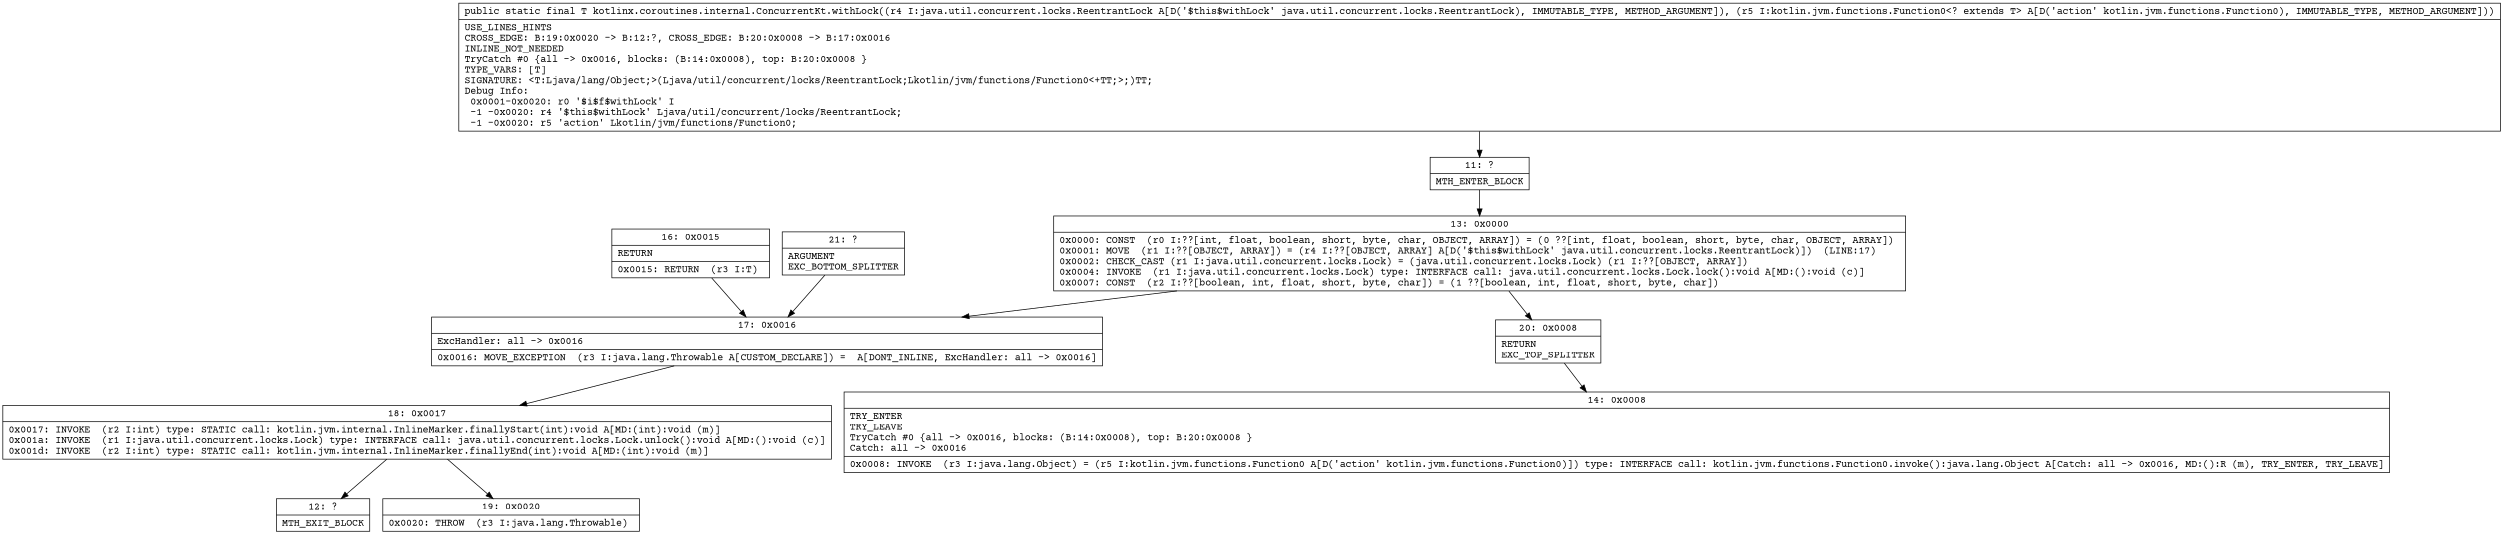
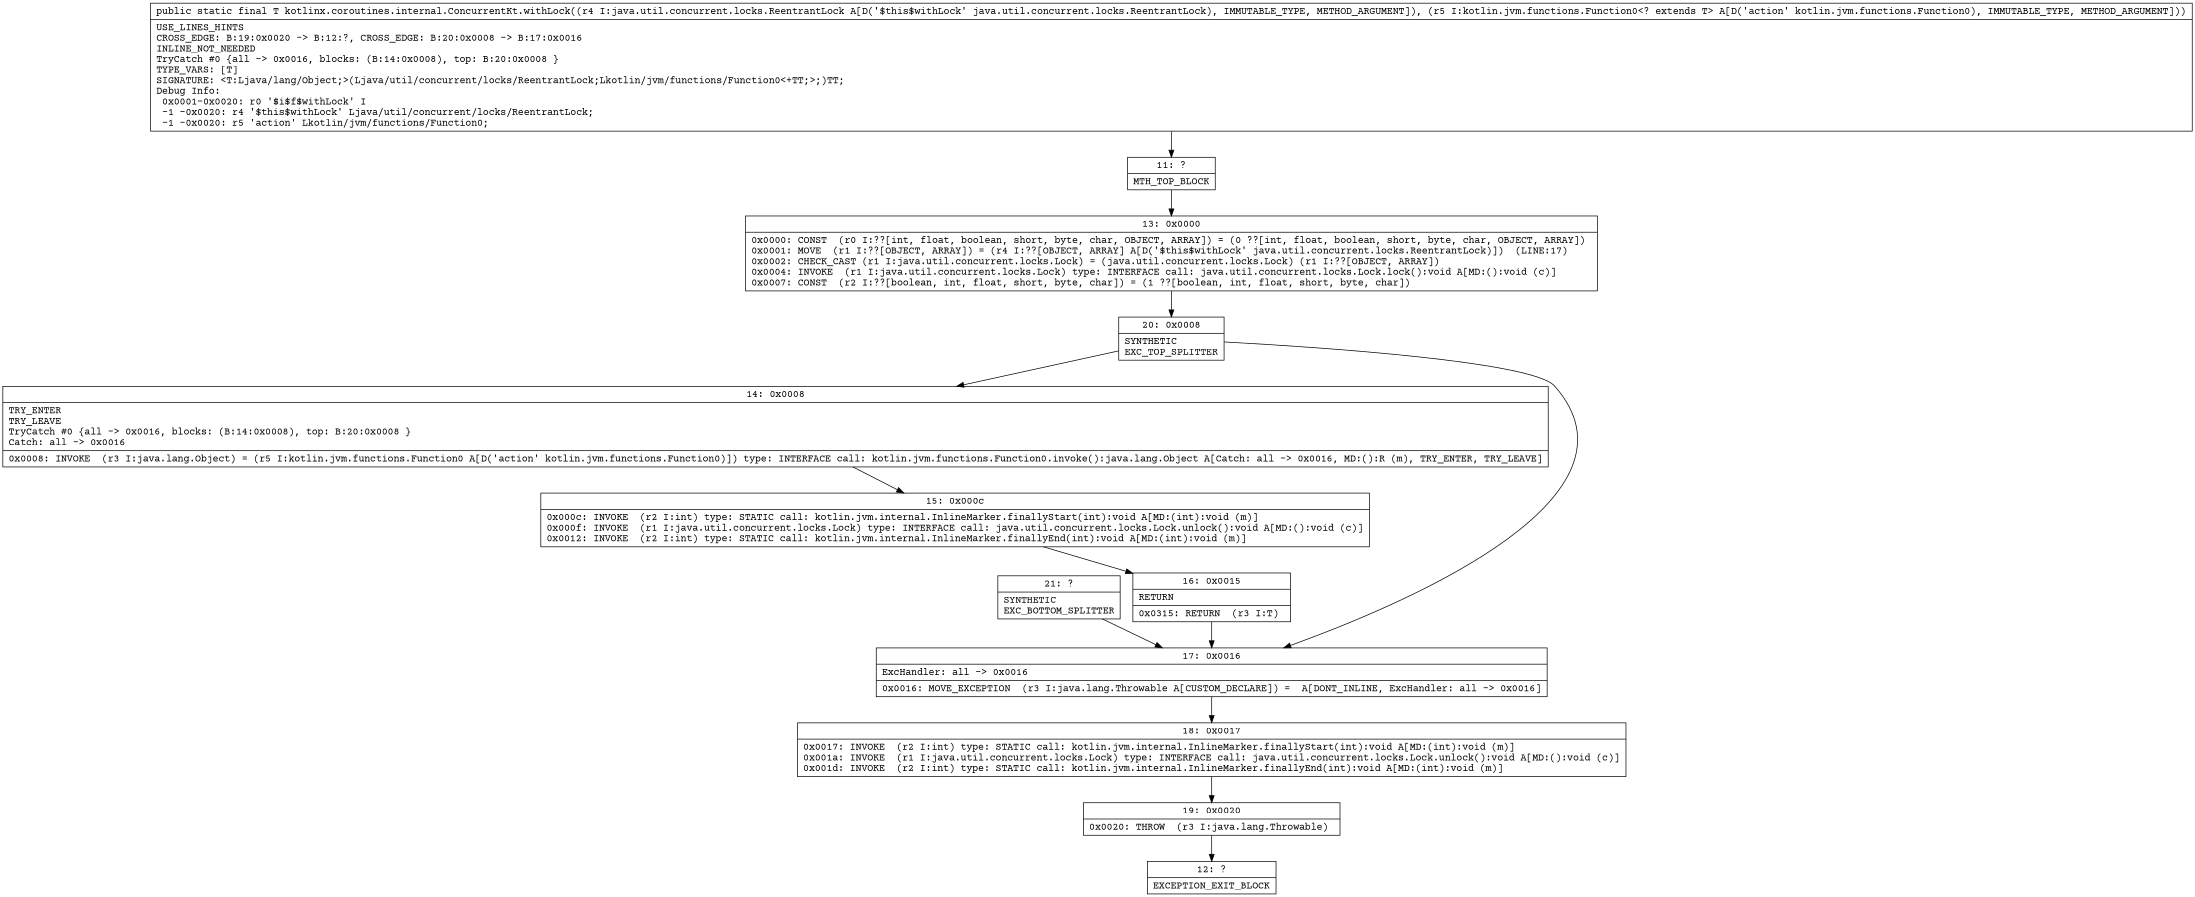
node "11: ?": text "MTH_ENTER_BLOCK" -> "MTH_TOP_BLOCK"
node "21: ?": text "ARGUMENT" -> "SYNTHETIC"
node "16: 0x0015": text "0x0015: RETURN  (r3 I:T)" -> "0x0315: RETURN  (r3 I:T)"
edge "13: 0x0000" -> "17: 0x0016": now "20: 0x0008" -> "17: 0x0016"
node "20: 0x0008": text "RETURN" -> "SYNTHETIC"
edge "18: 0x0017" -> "12: ?": now "19: 0x0020" -> "12: ?"
node "15: 0x000c": added
node "12: ?": text "MTH_EXIT_BLOCK" -> "EXCEPTION_EXIT_BLOCK"
